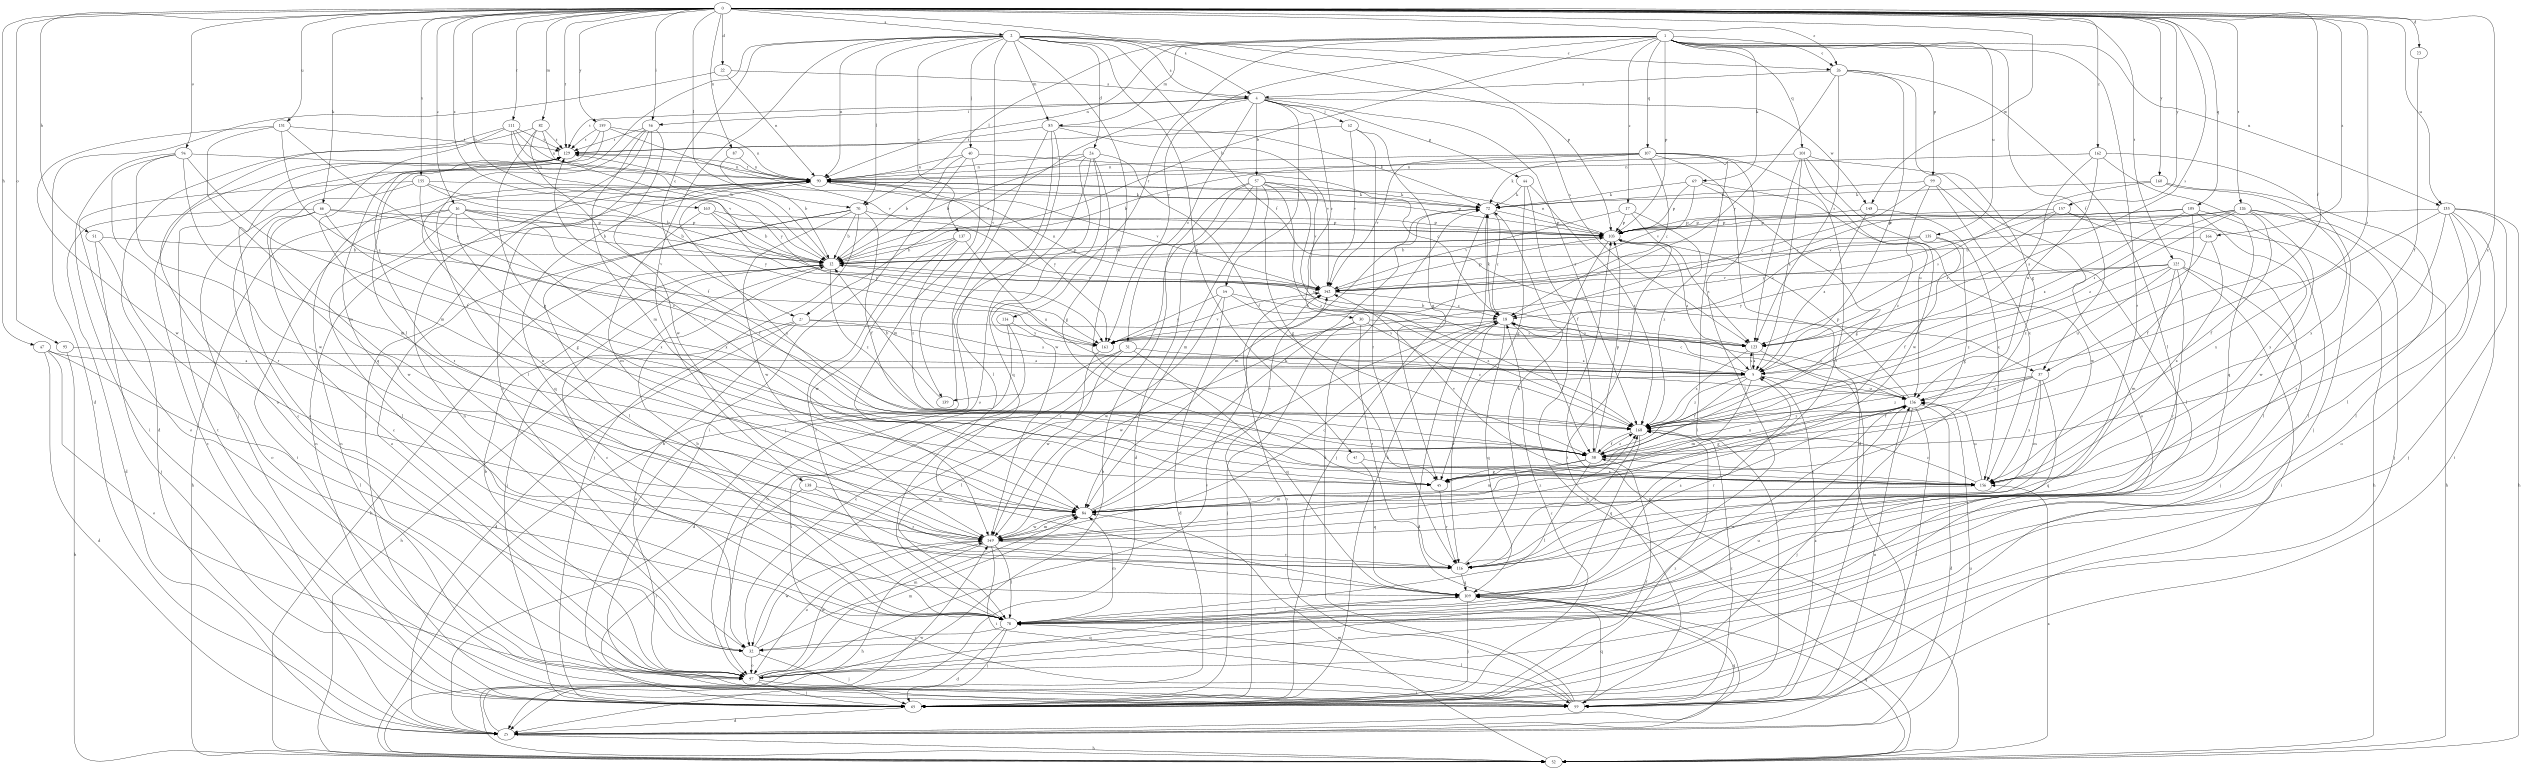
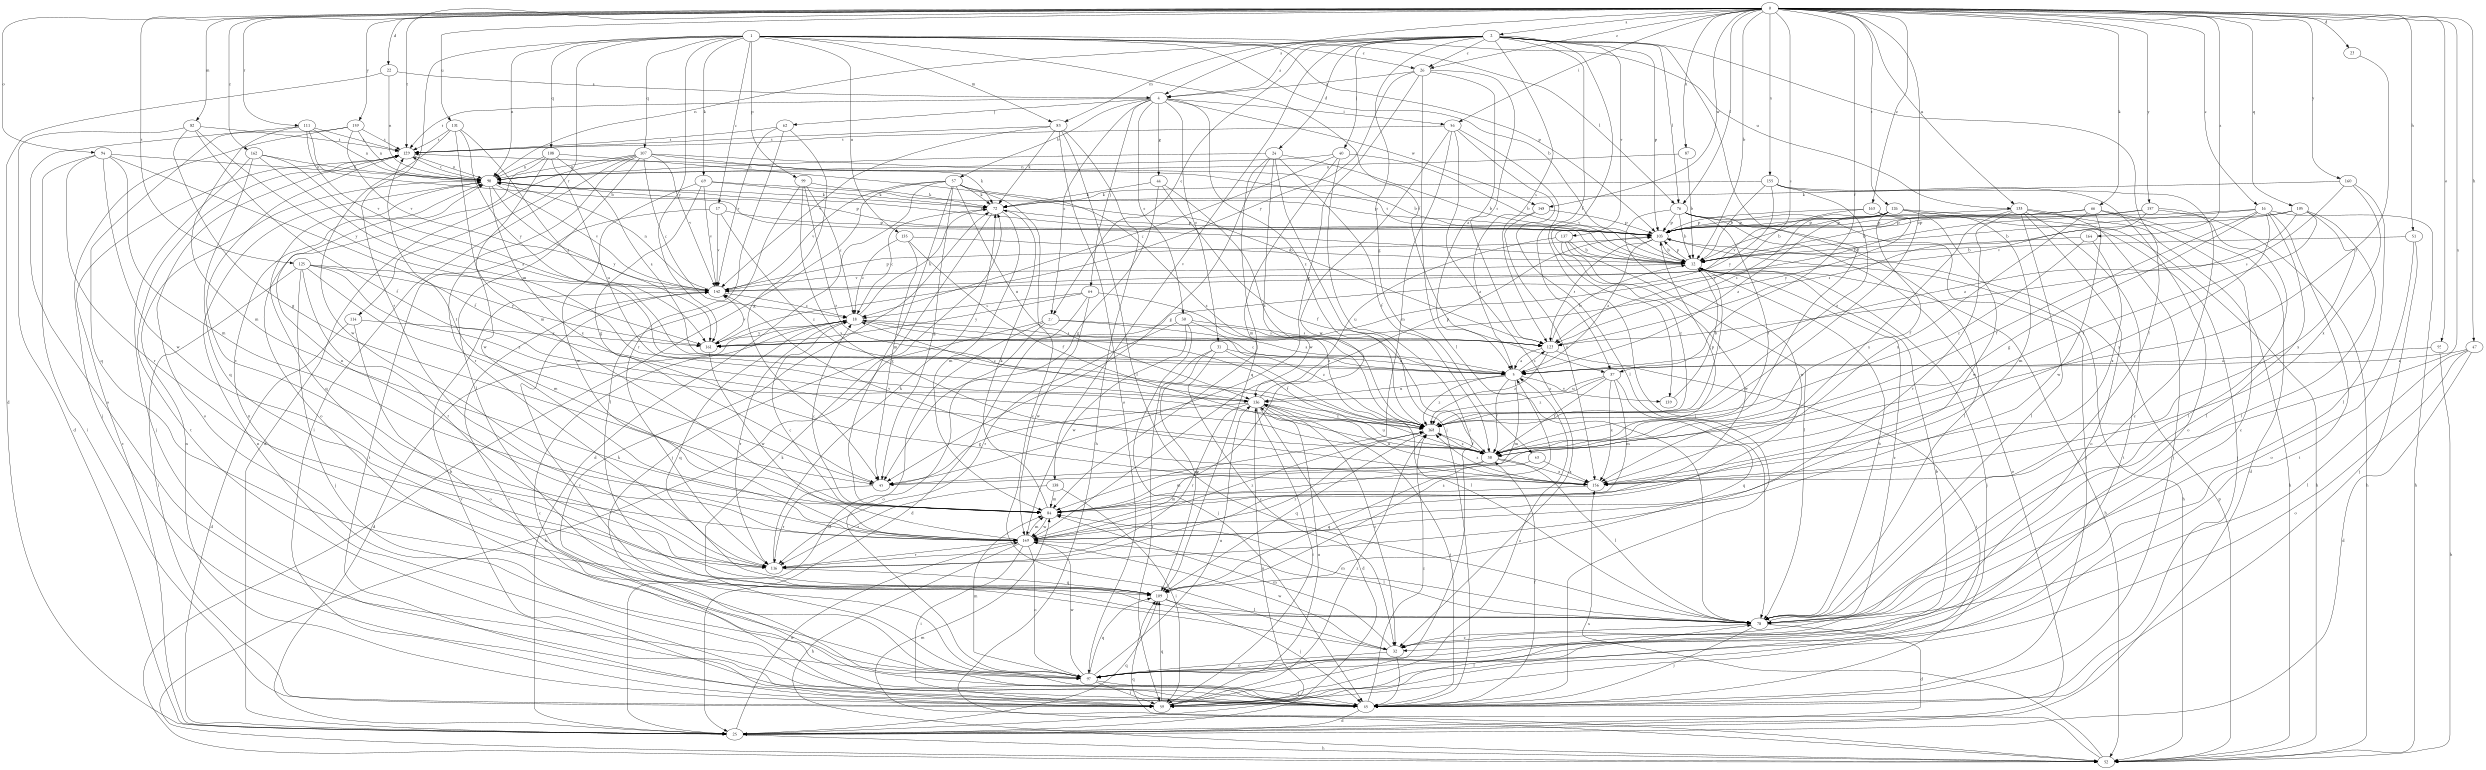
edge "125" -> "136": removed, label "u"
edge "76" -> "97": now "76" -> "25"
